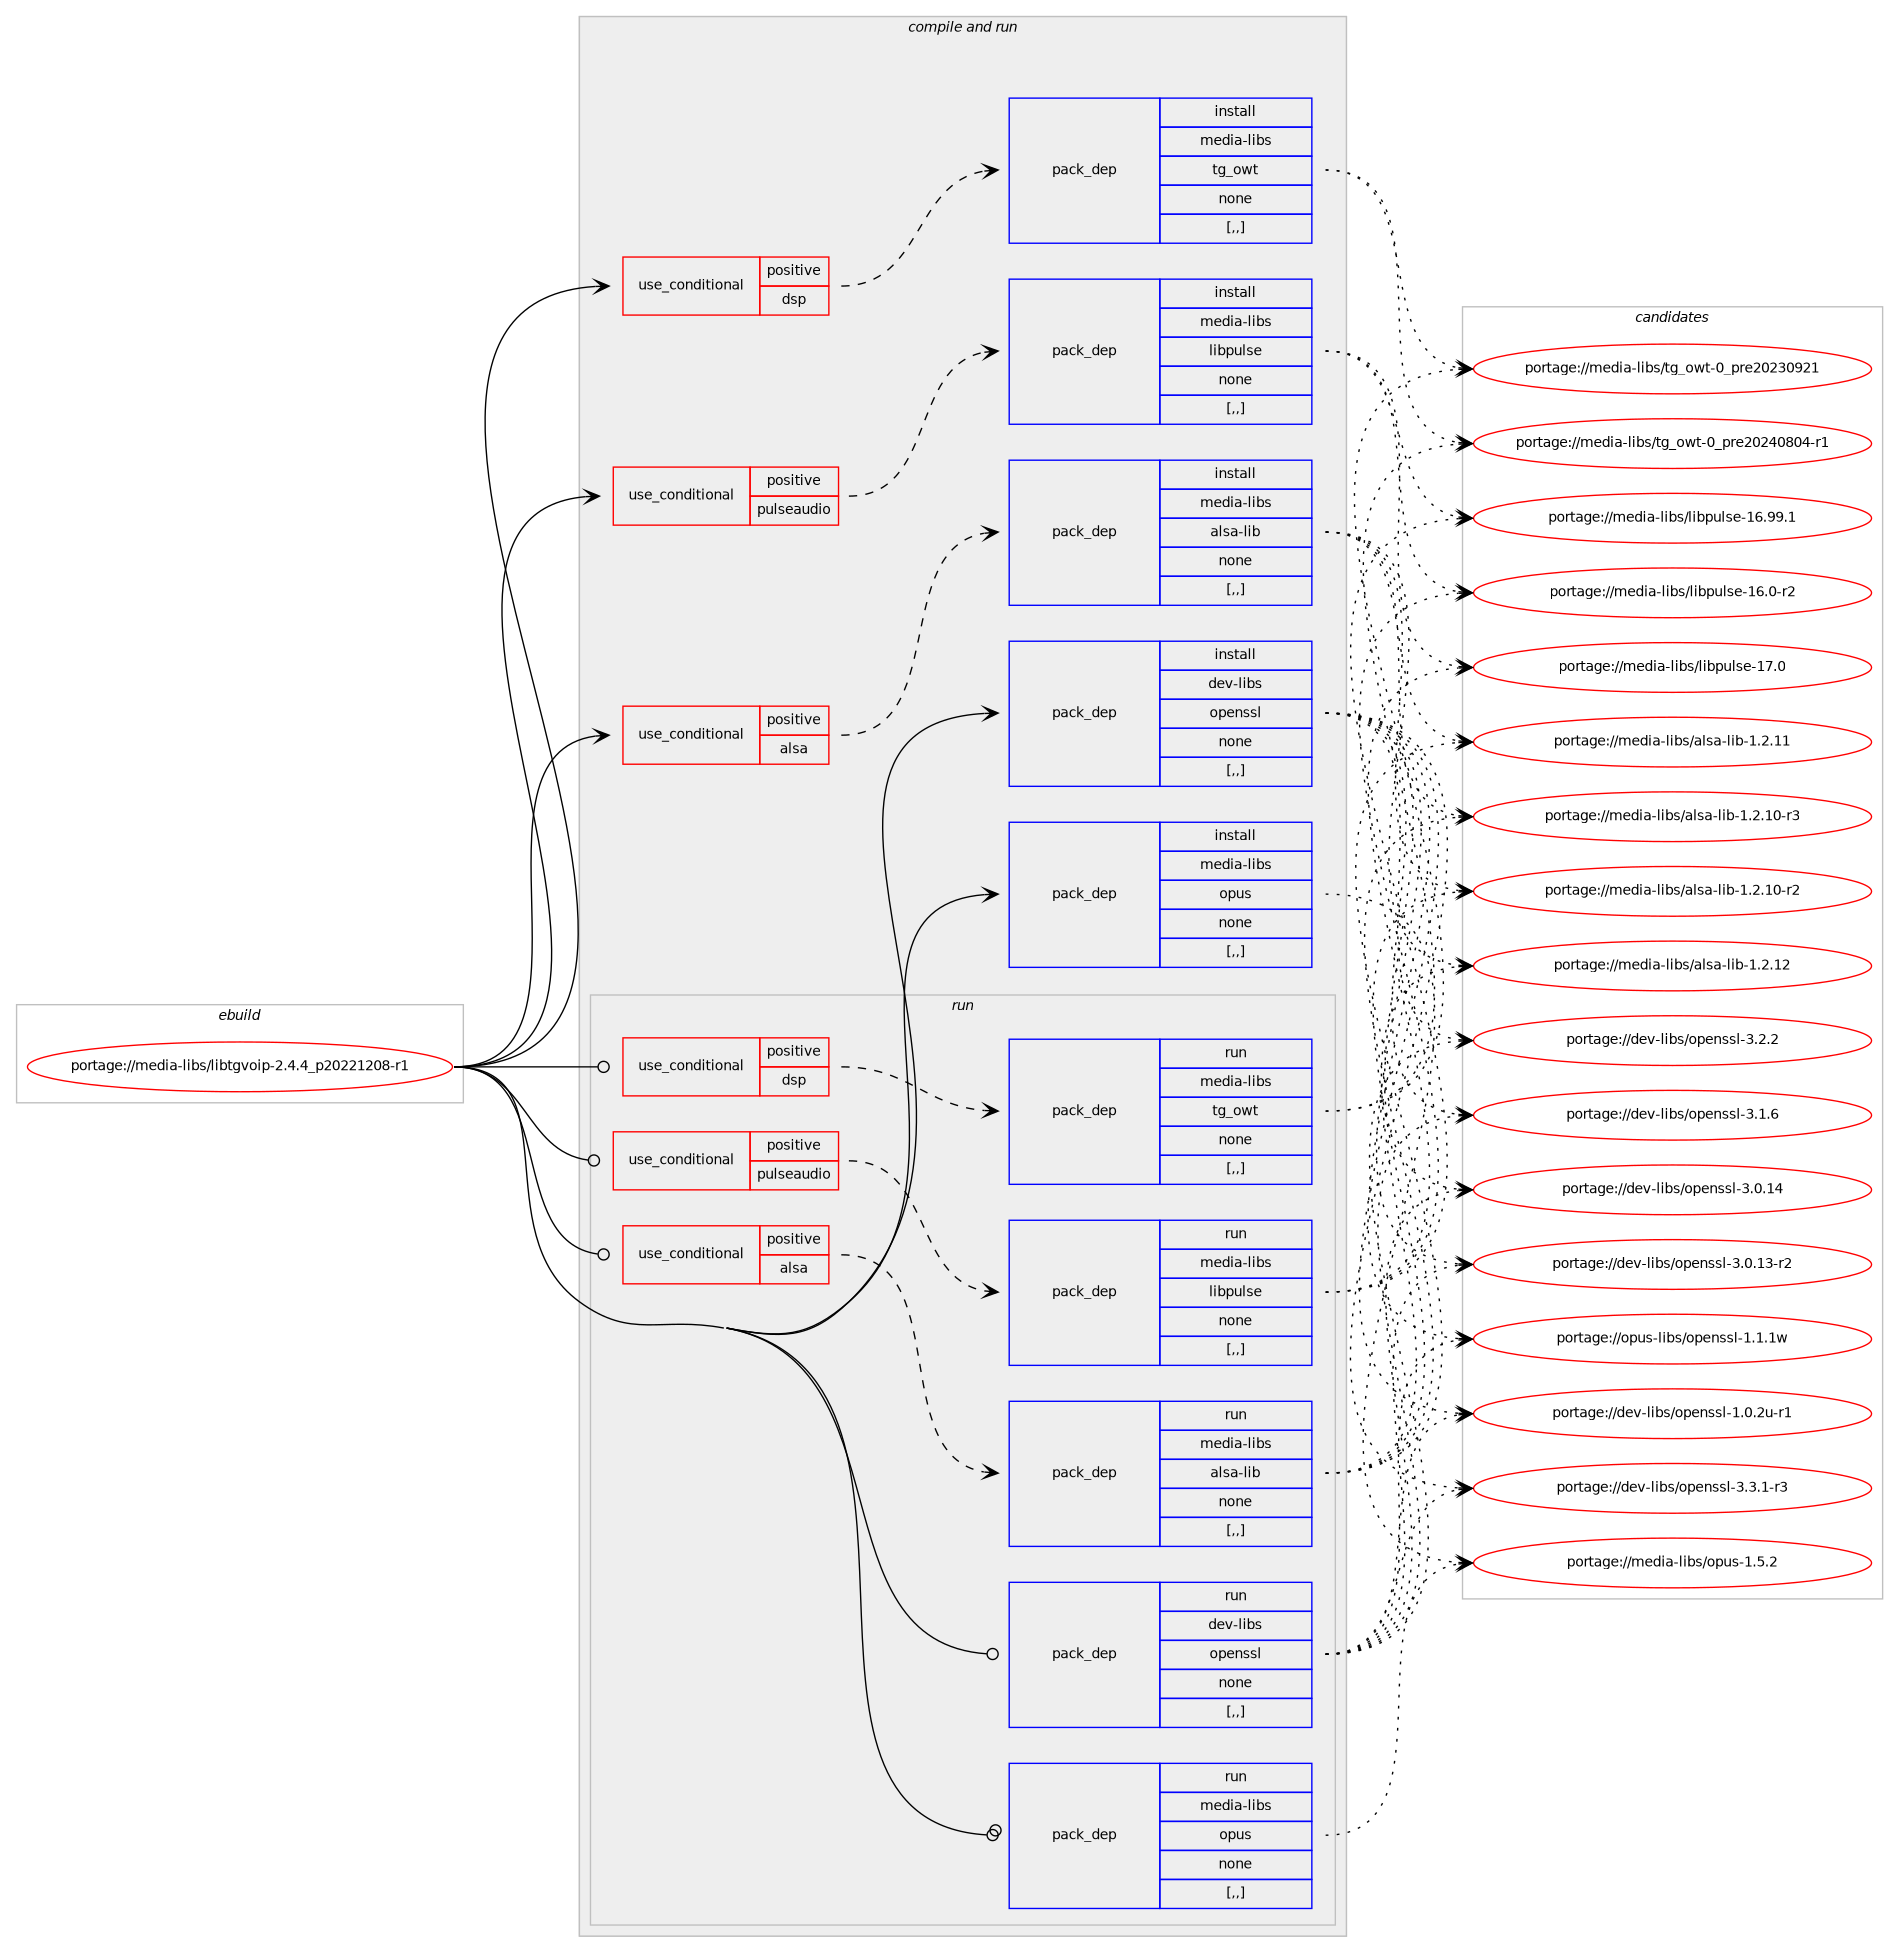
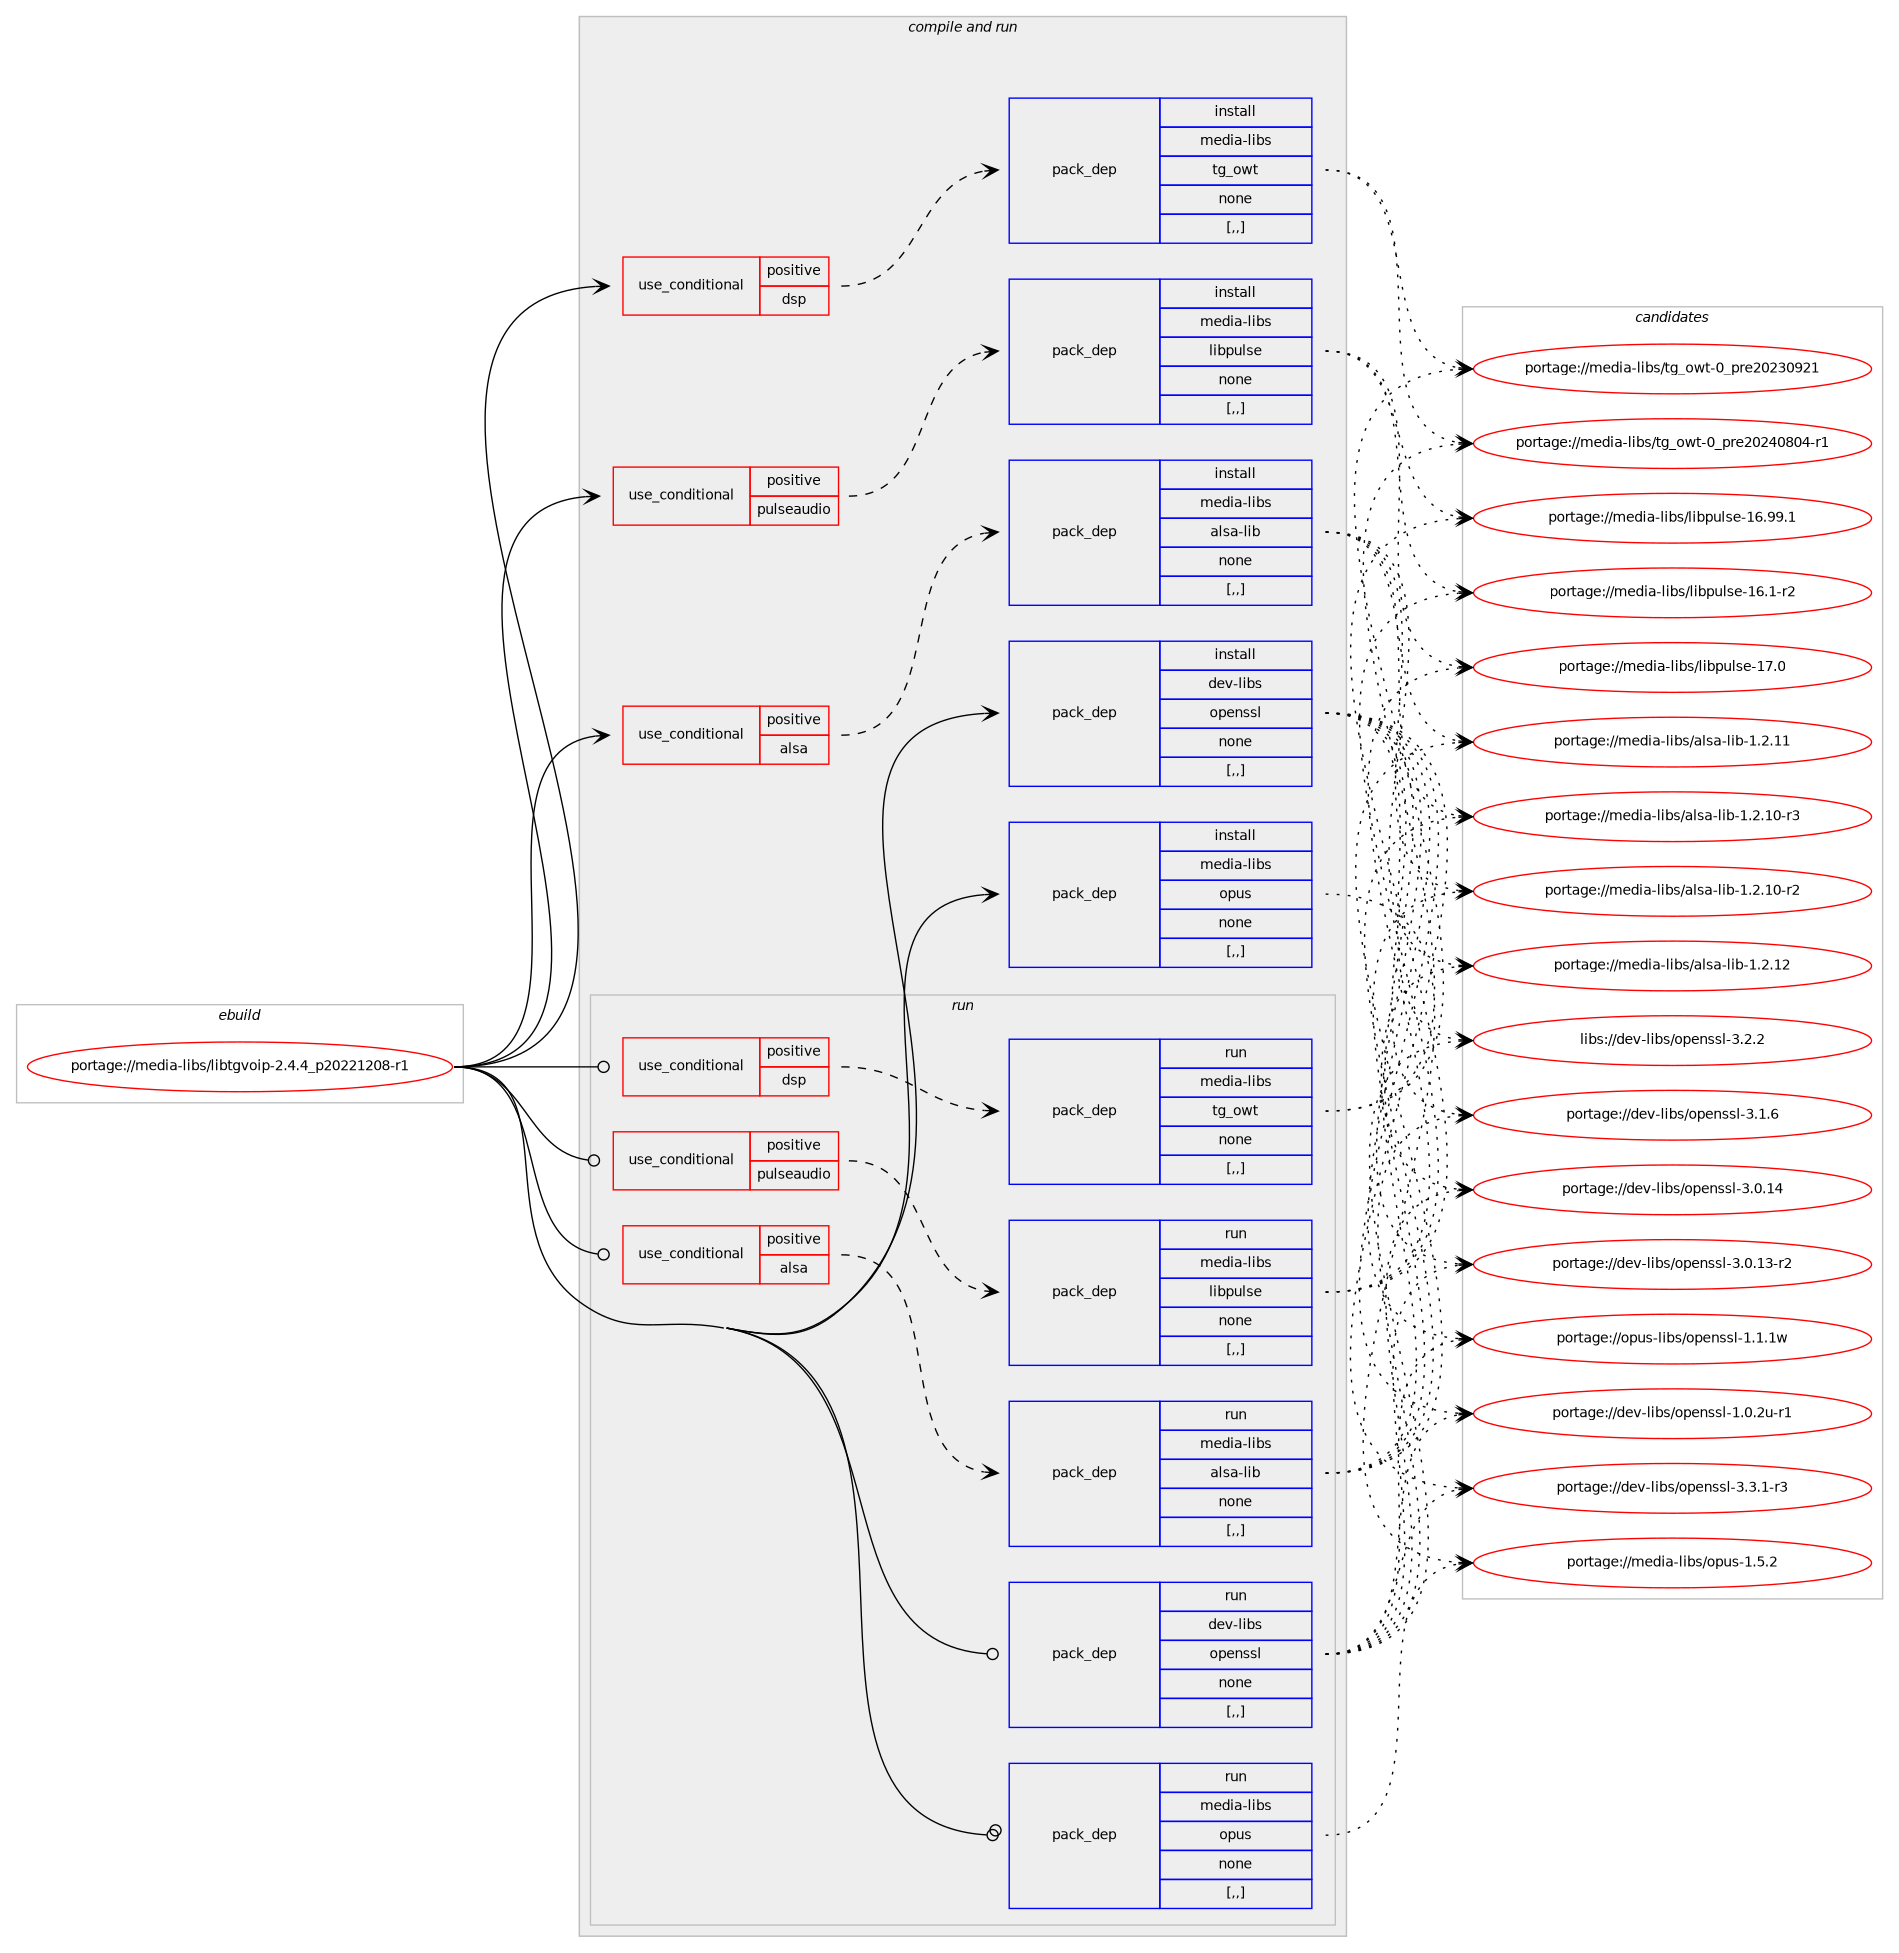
node "portage://media-libs/libpulse-16.0-r2": label "portage://media-libs/libpulse-16.0-r2" -> "portage://media-libs/libpulse-16.1-r2"
node "portage://dev-libs/openssl-3.2.2": label "portage://dev-libs/openssl-3.2.2" -> "libs://dev-libs/openssl-3.2.2"
